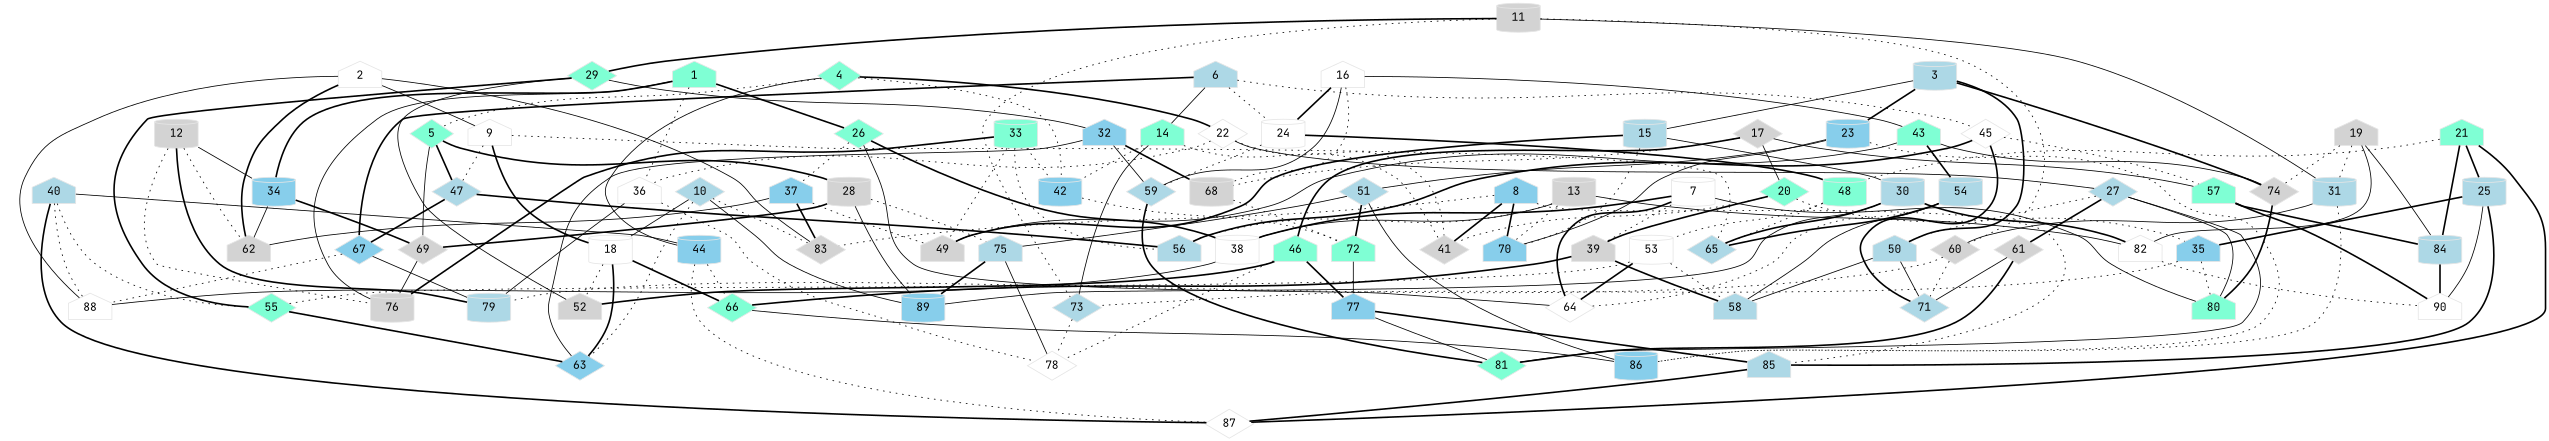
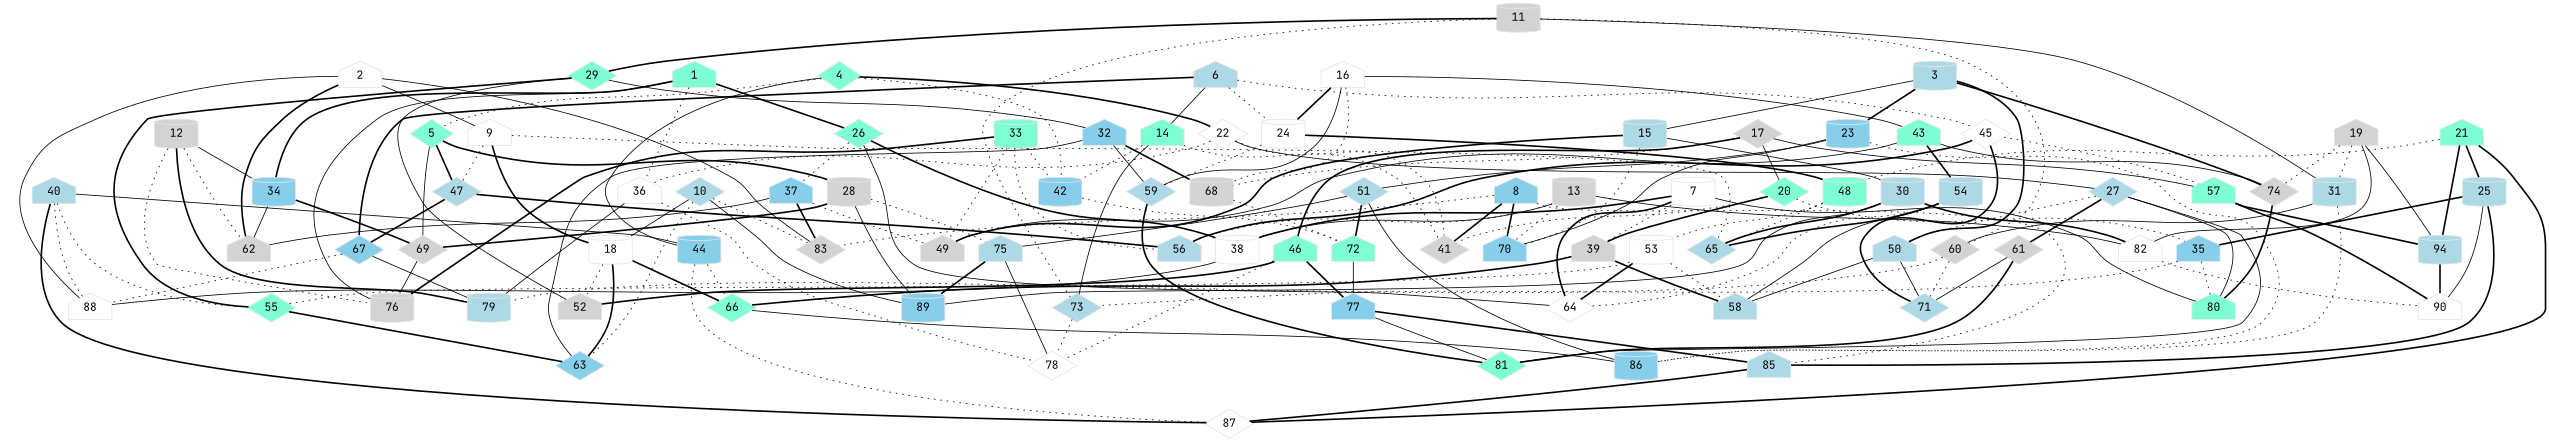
node "84": label "84" -> "94"
